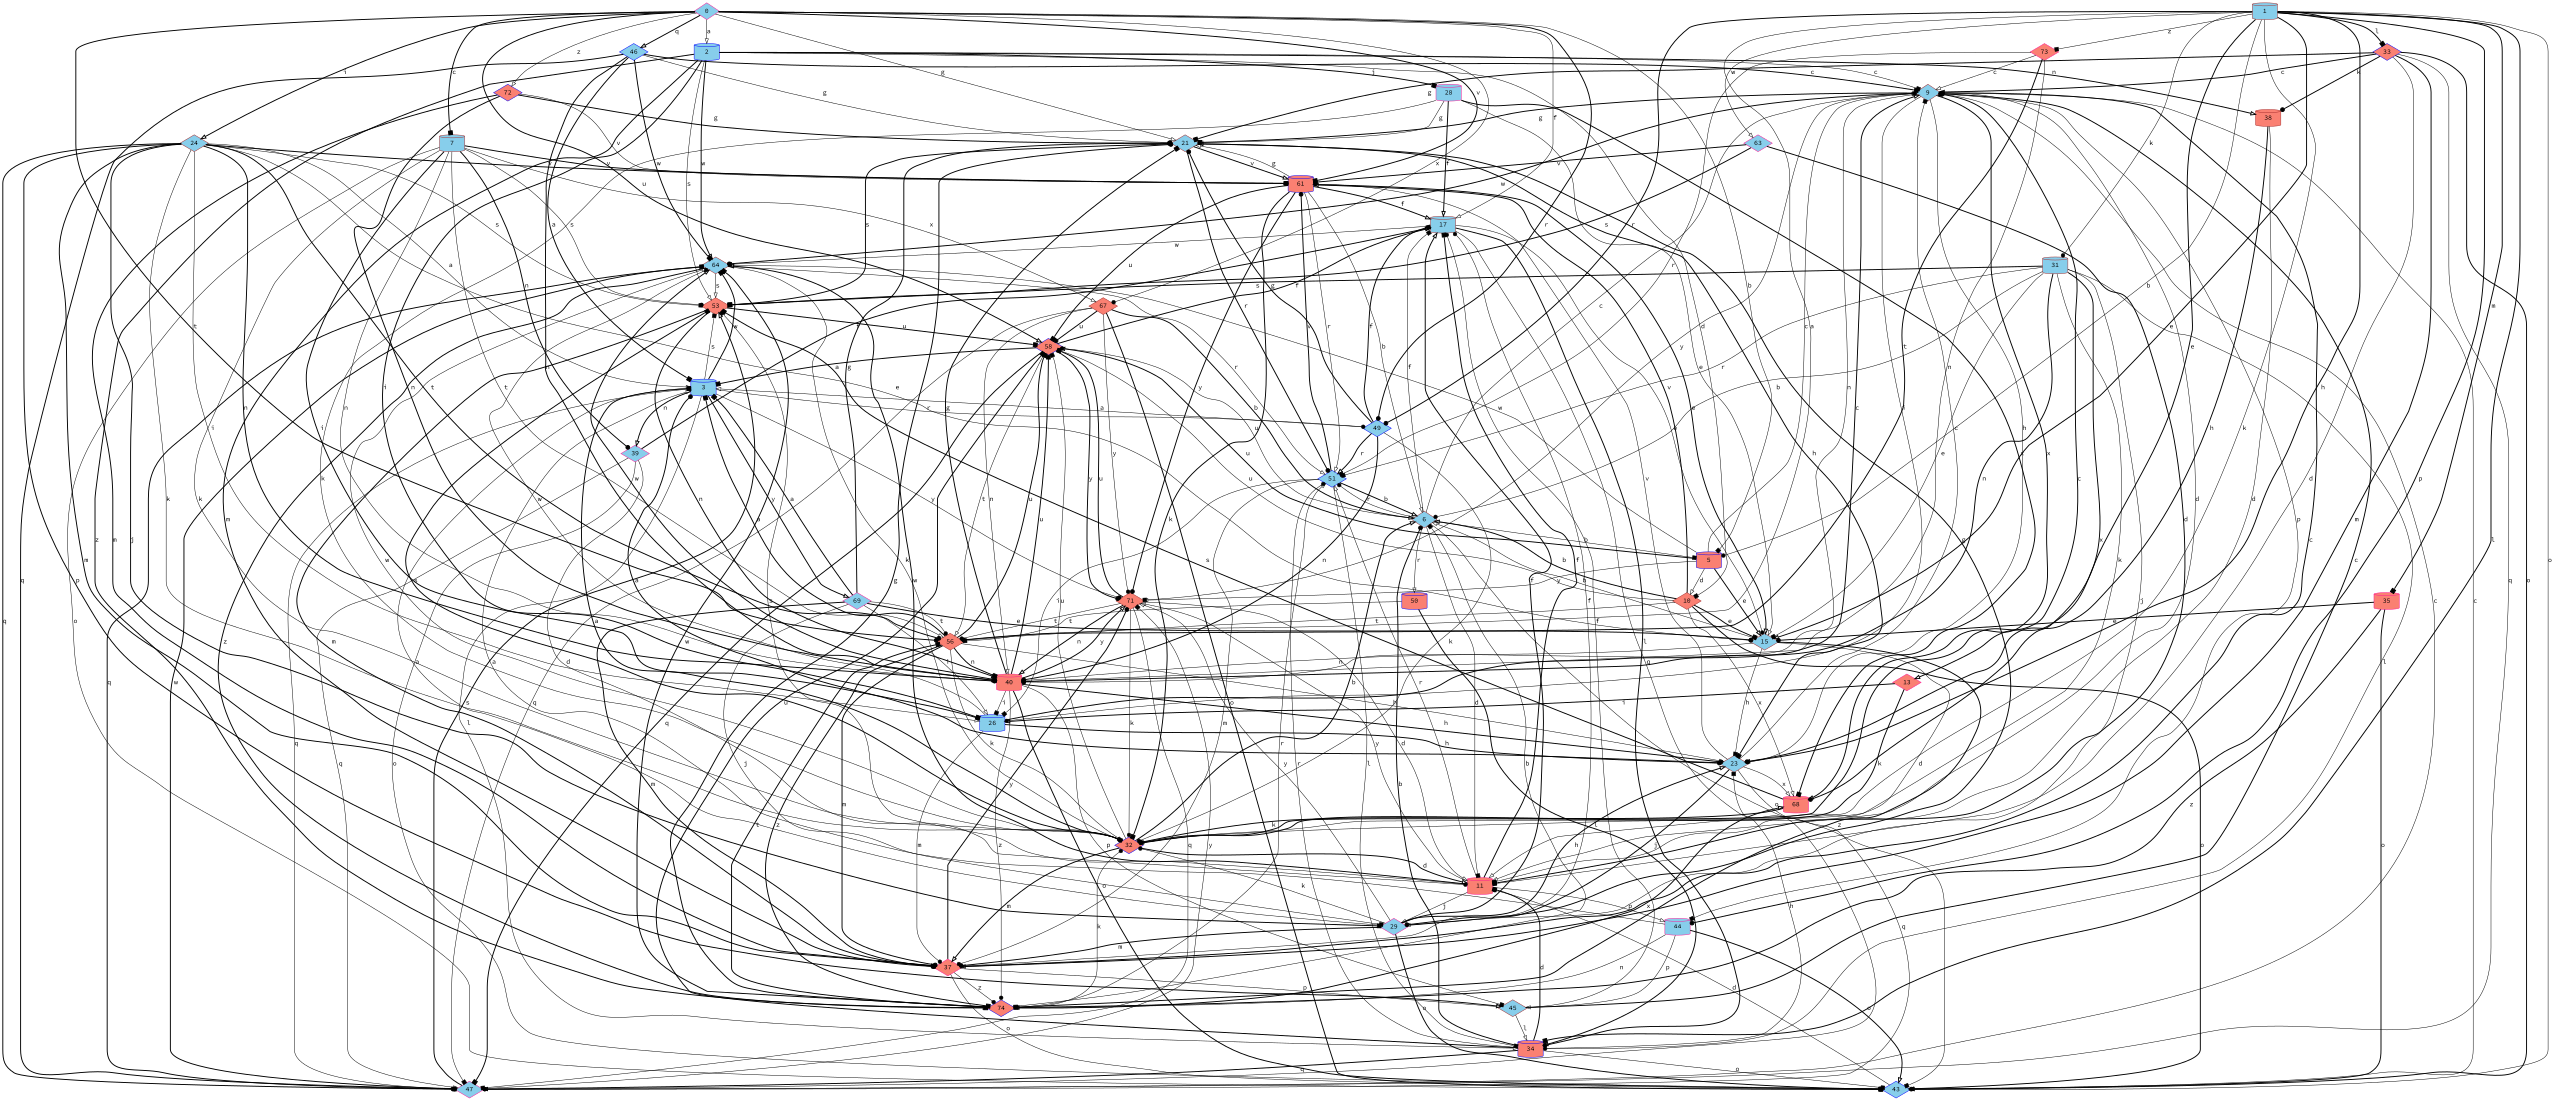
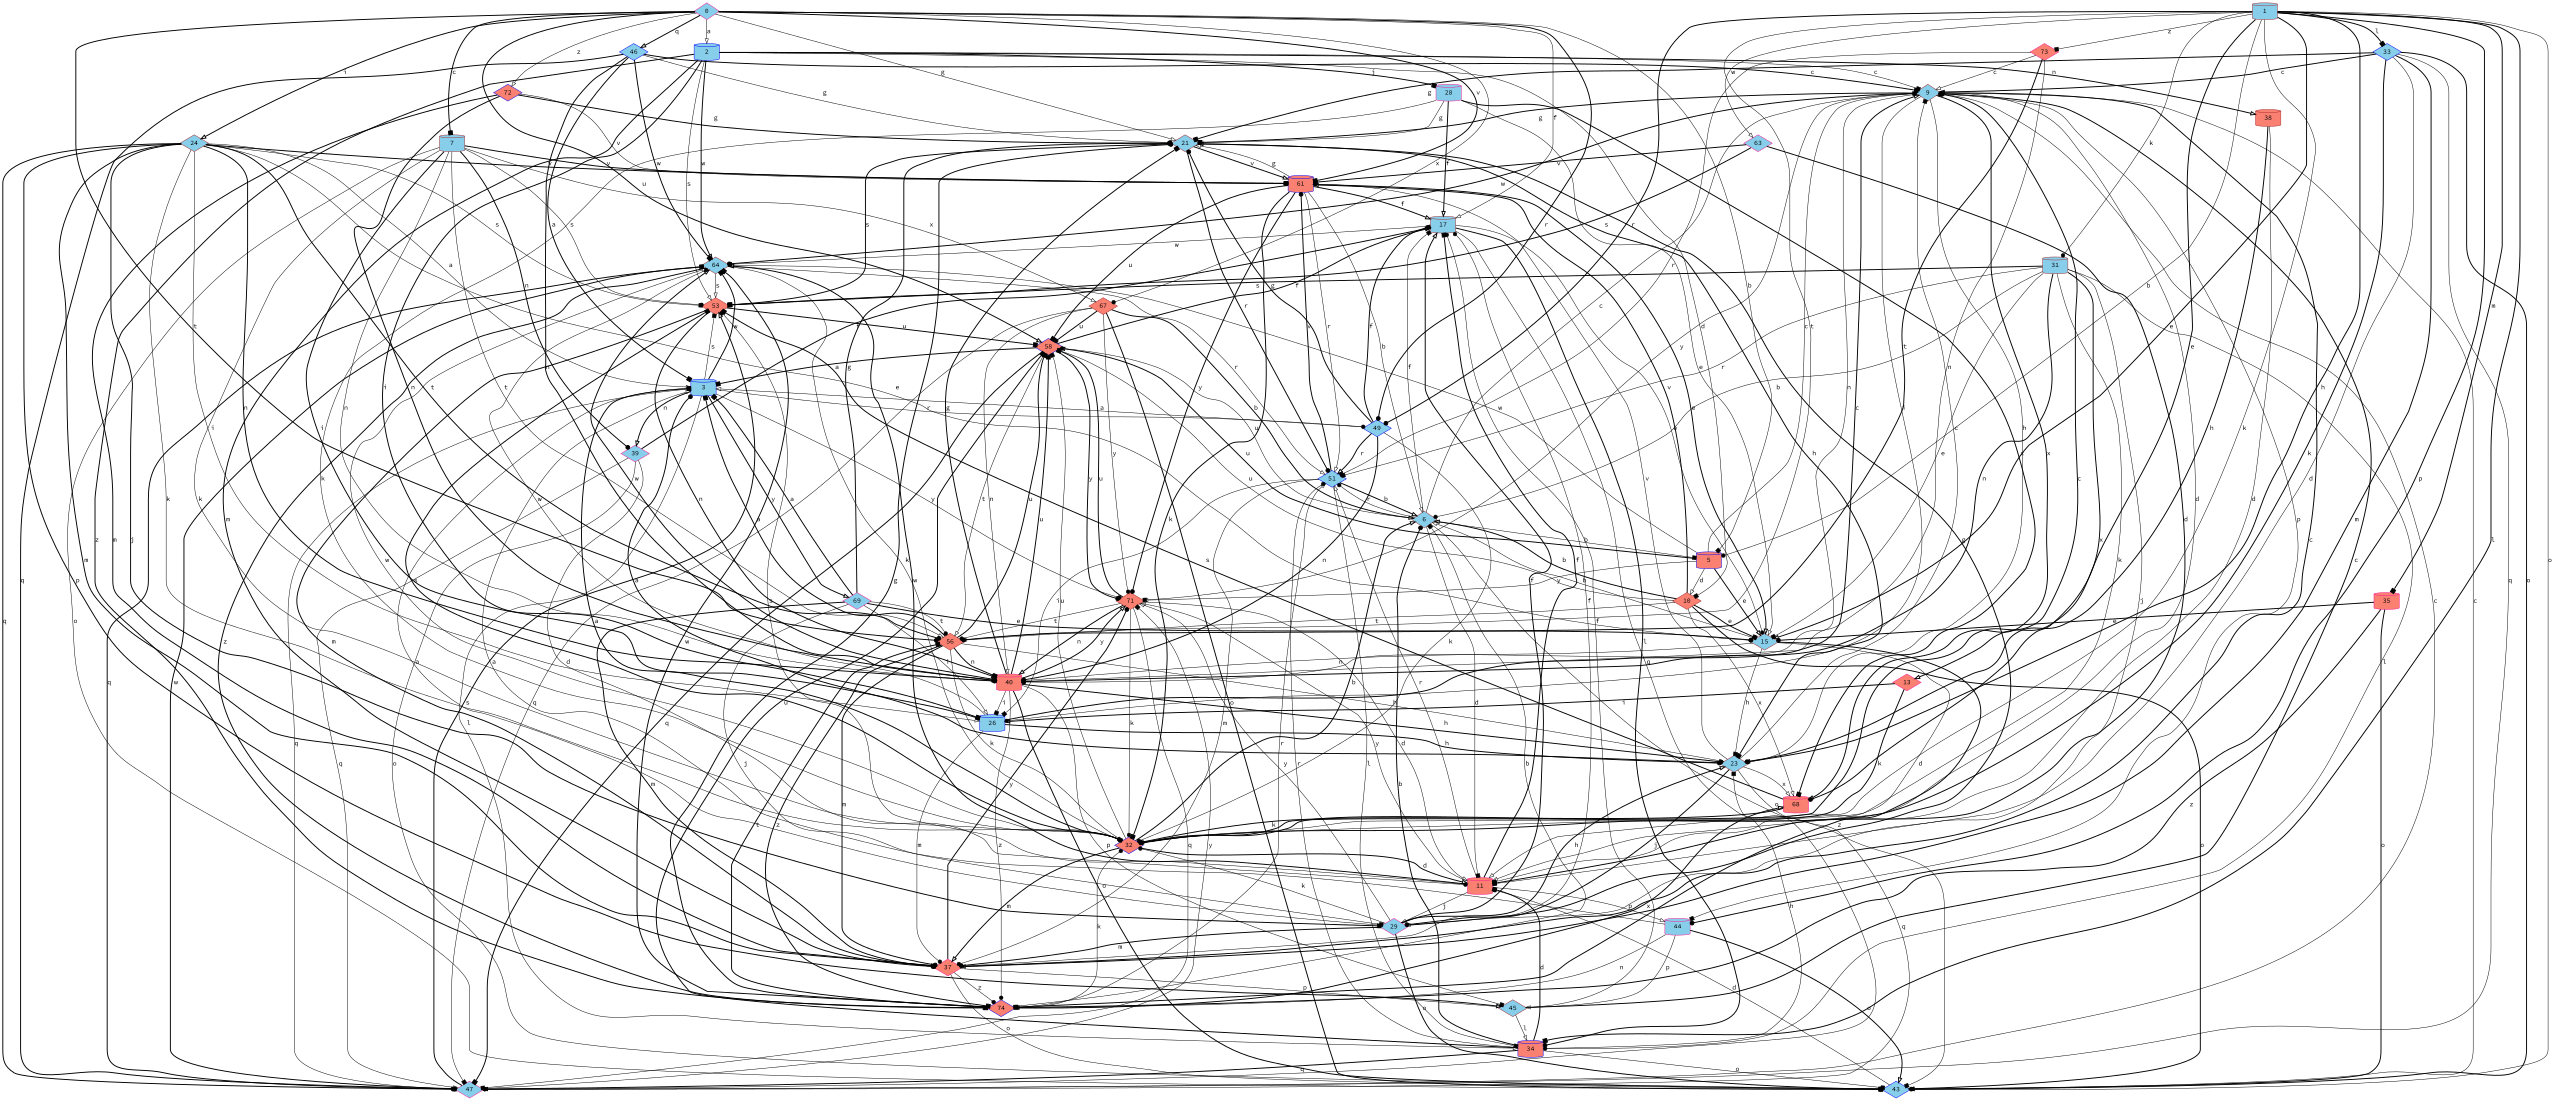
node "33": fillcolor salmon -> skyblue
edge "33" -> "38": now "33" -> "32"
edge "5" -> "9": arrowhead onormal -> dot
edge "1" -> "56": label "a" -> "t"
node "50": removed
